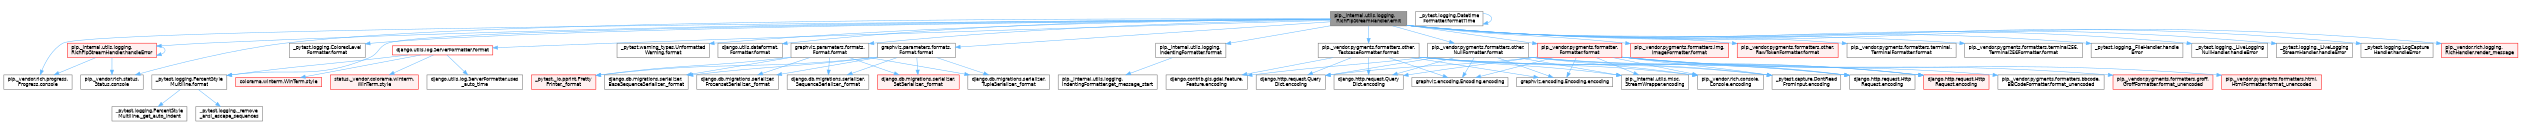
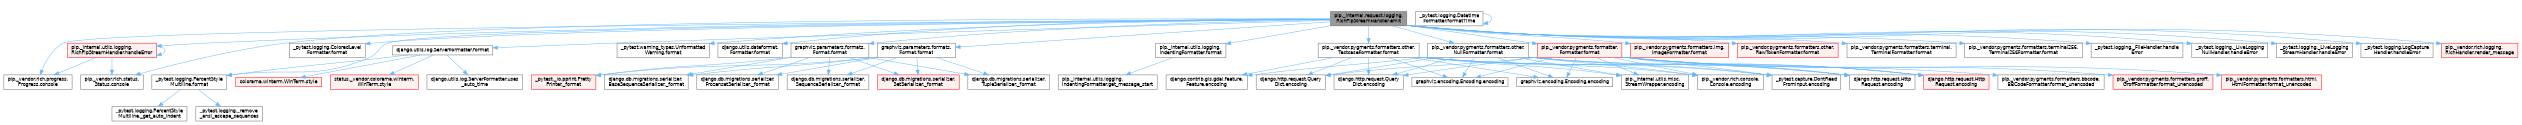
node "pip._internal.utils.logging. RichPipStreamHandler.emit": label "pip._internal.utils.logging. RichPipStreamHandler.emit" -> "pip._internal.request.logging. RichPipStreamHandler.emit"
node "django.utils.log.ServerFormatter.format": color red -> grey40
